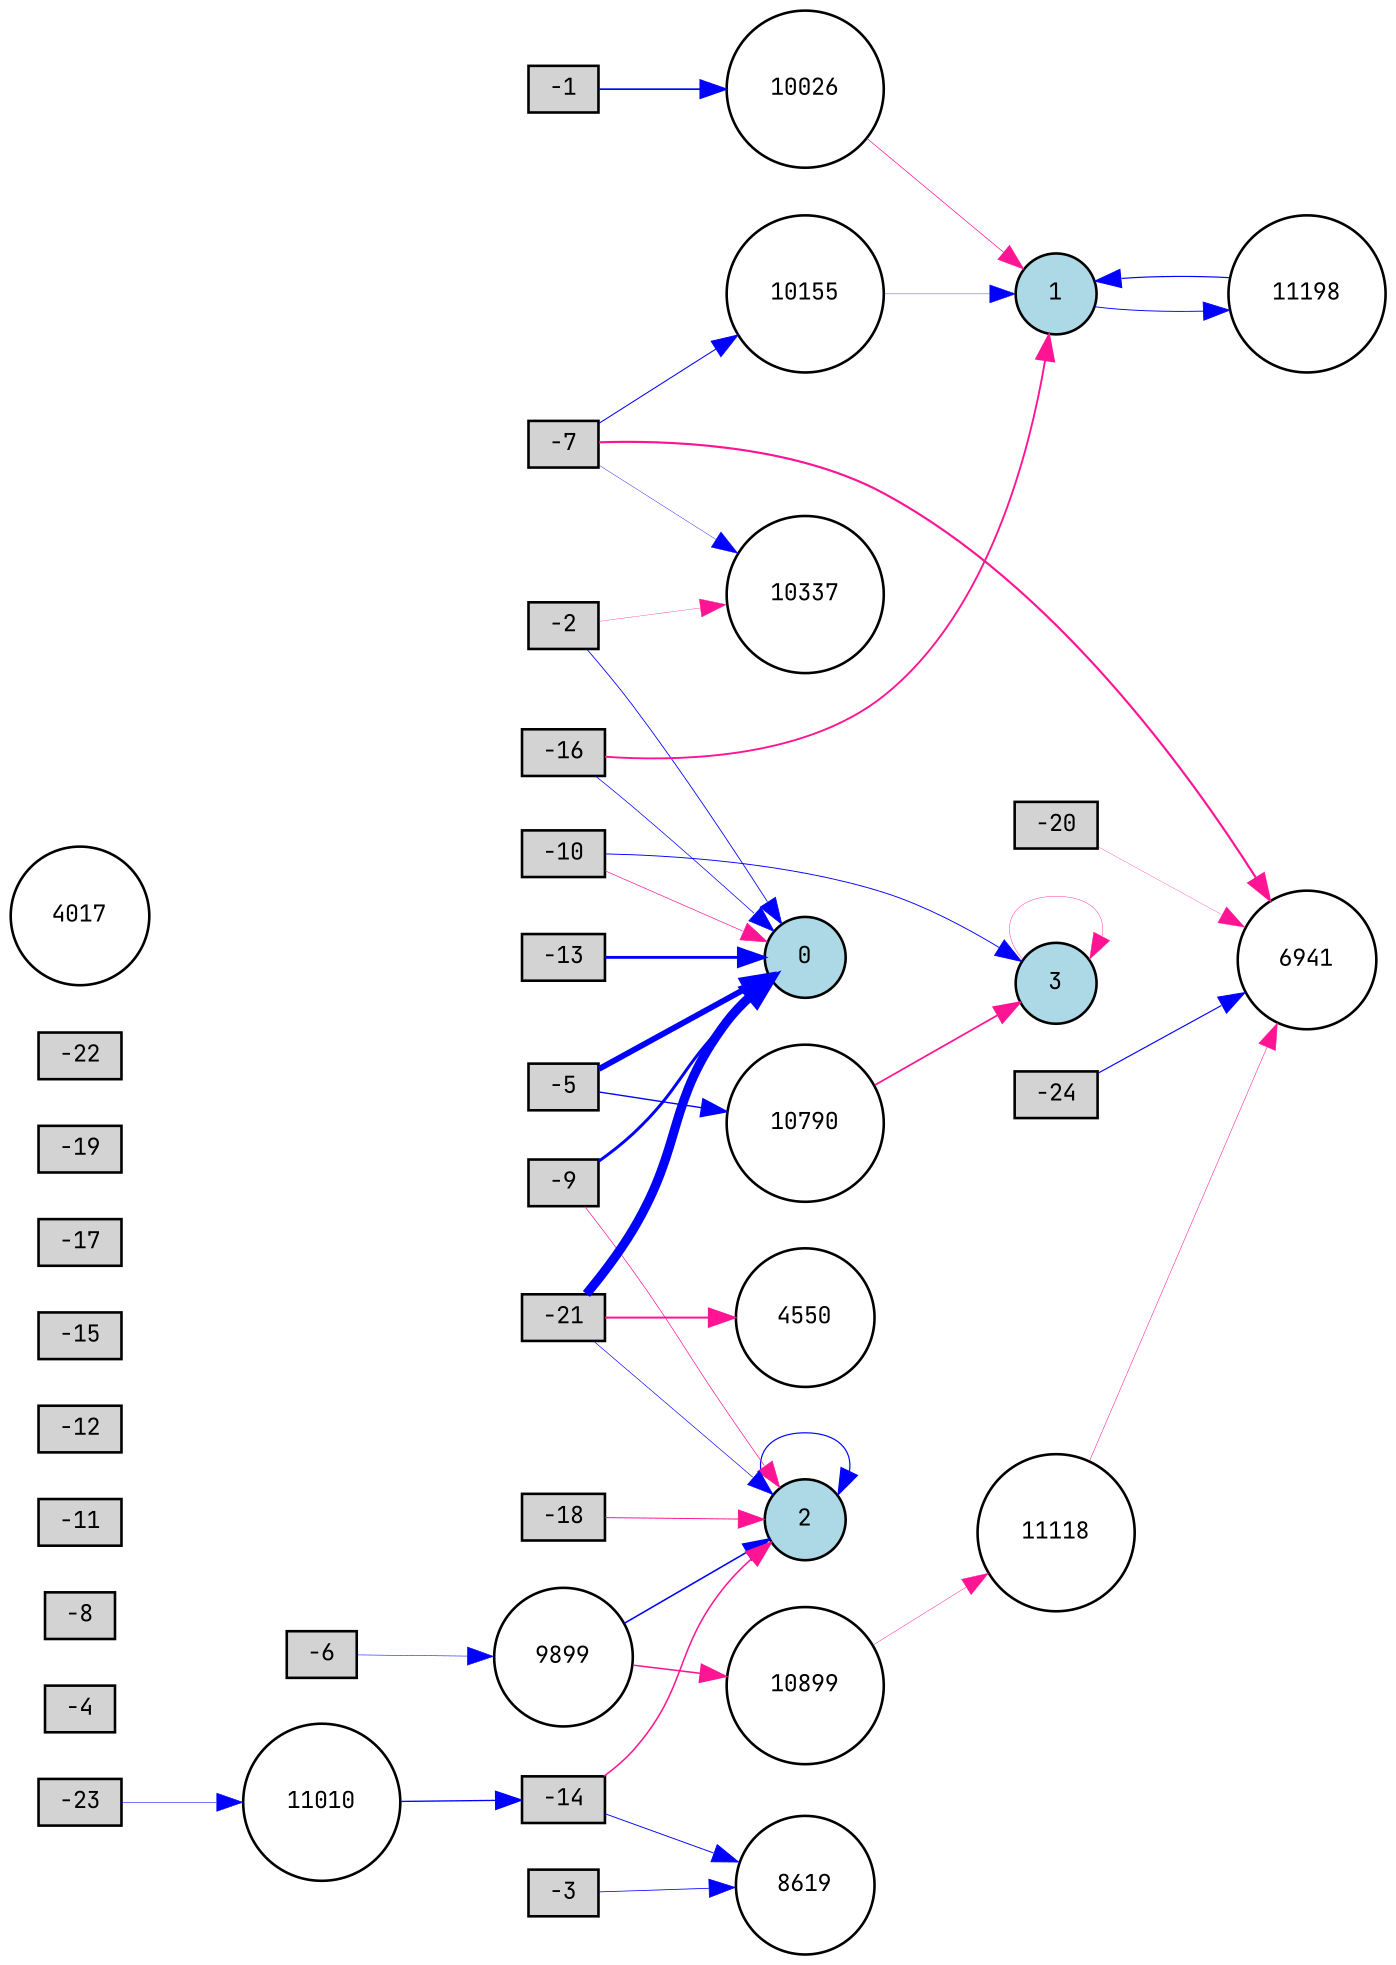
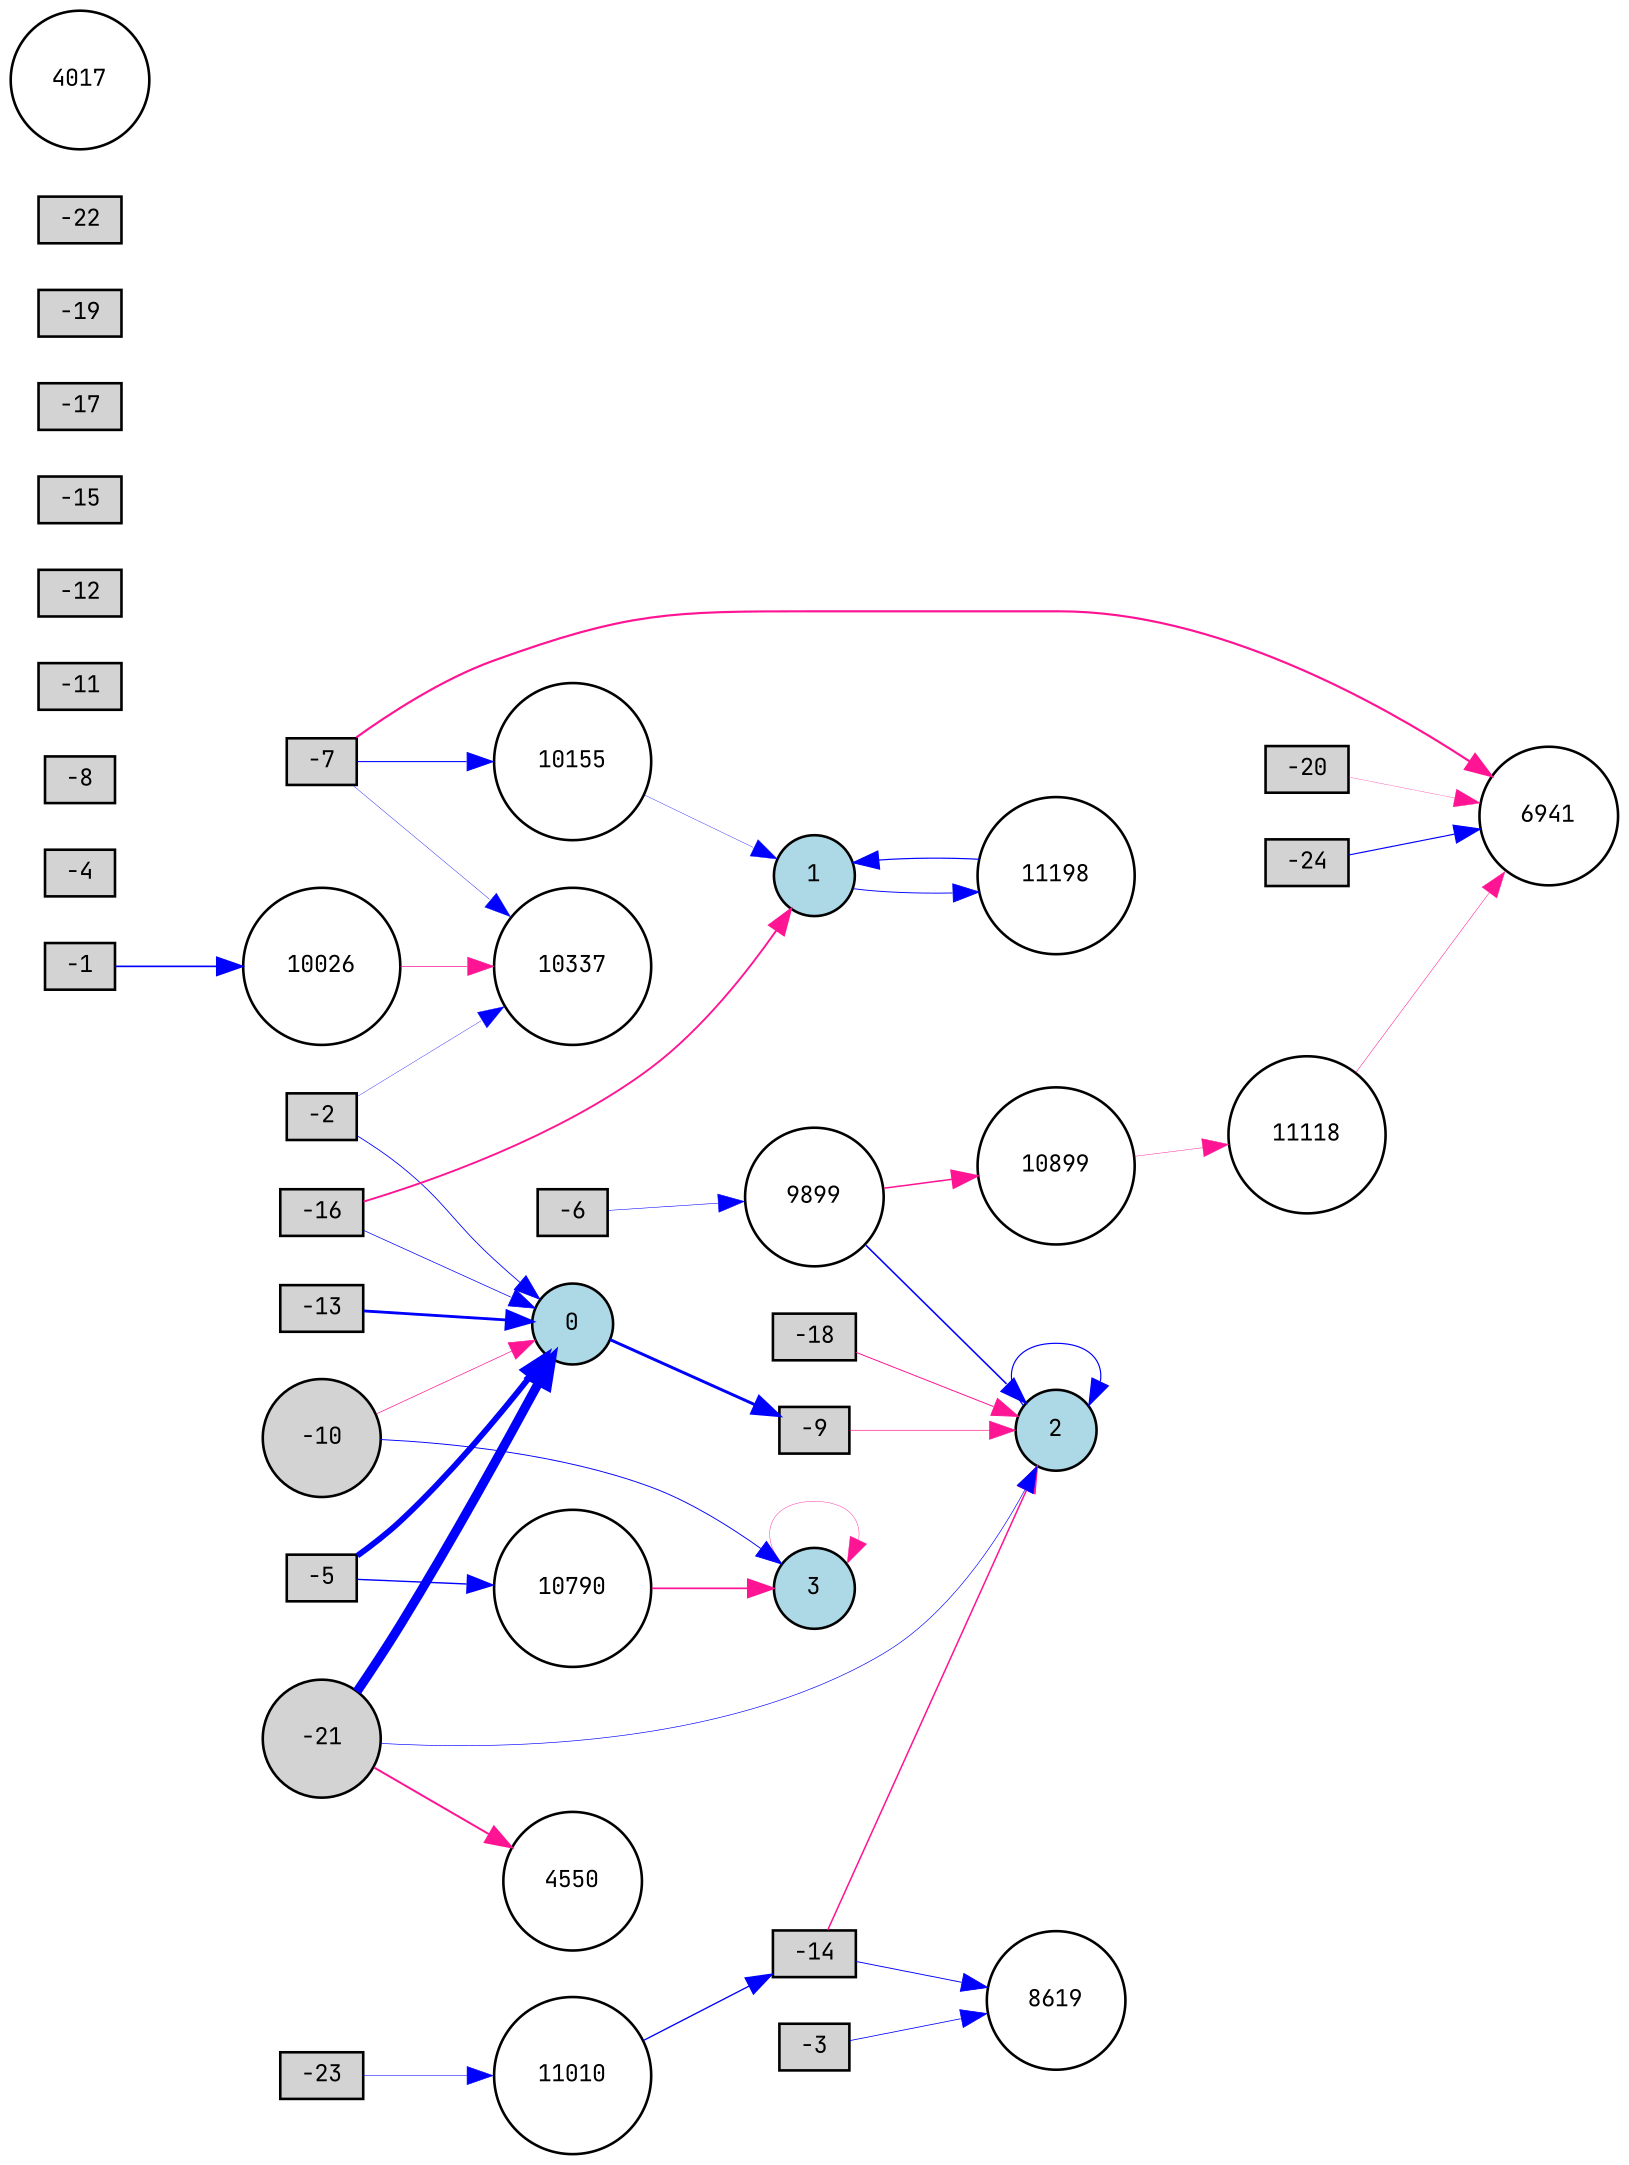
edge "10026" -> "1": now "10026" -> "10337"
edge "-2" -> "10337": color deeppink -> blue
node "-10": shape box -> circle
edge "-9" -> "0": reversed
node "-21": shape box -> circle
